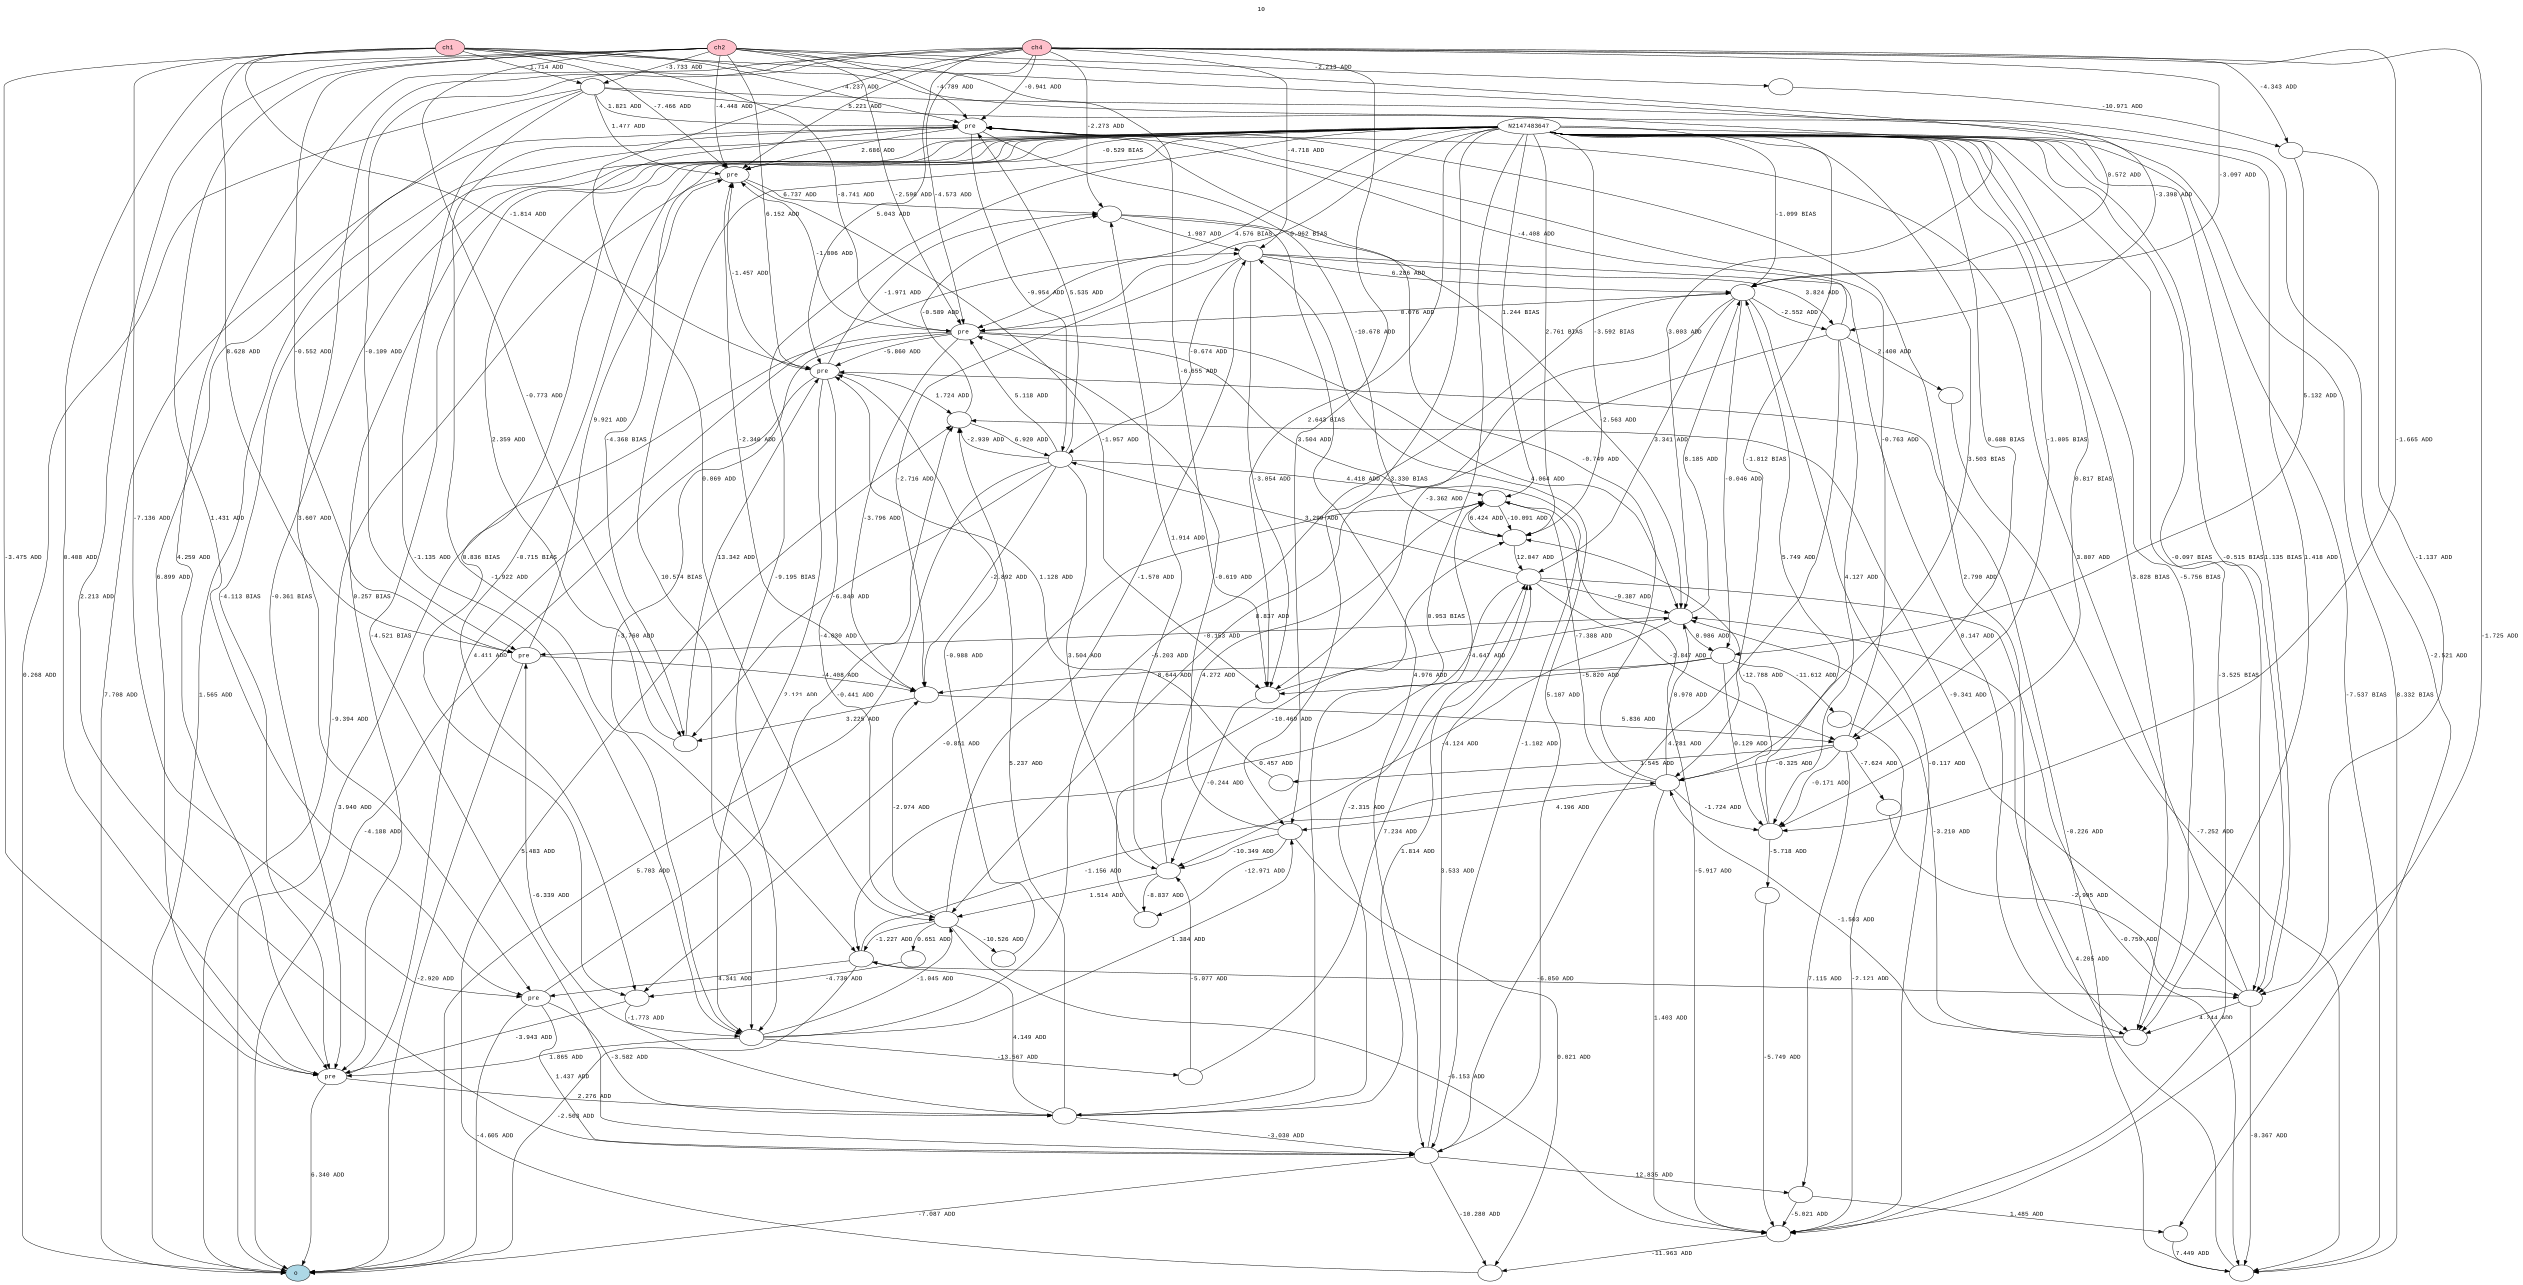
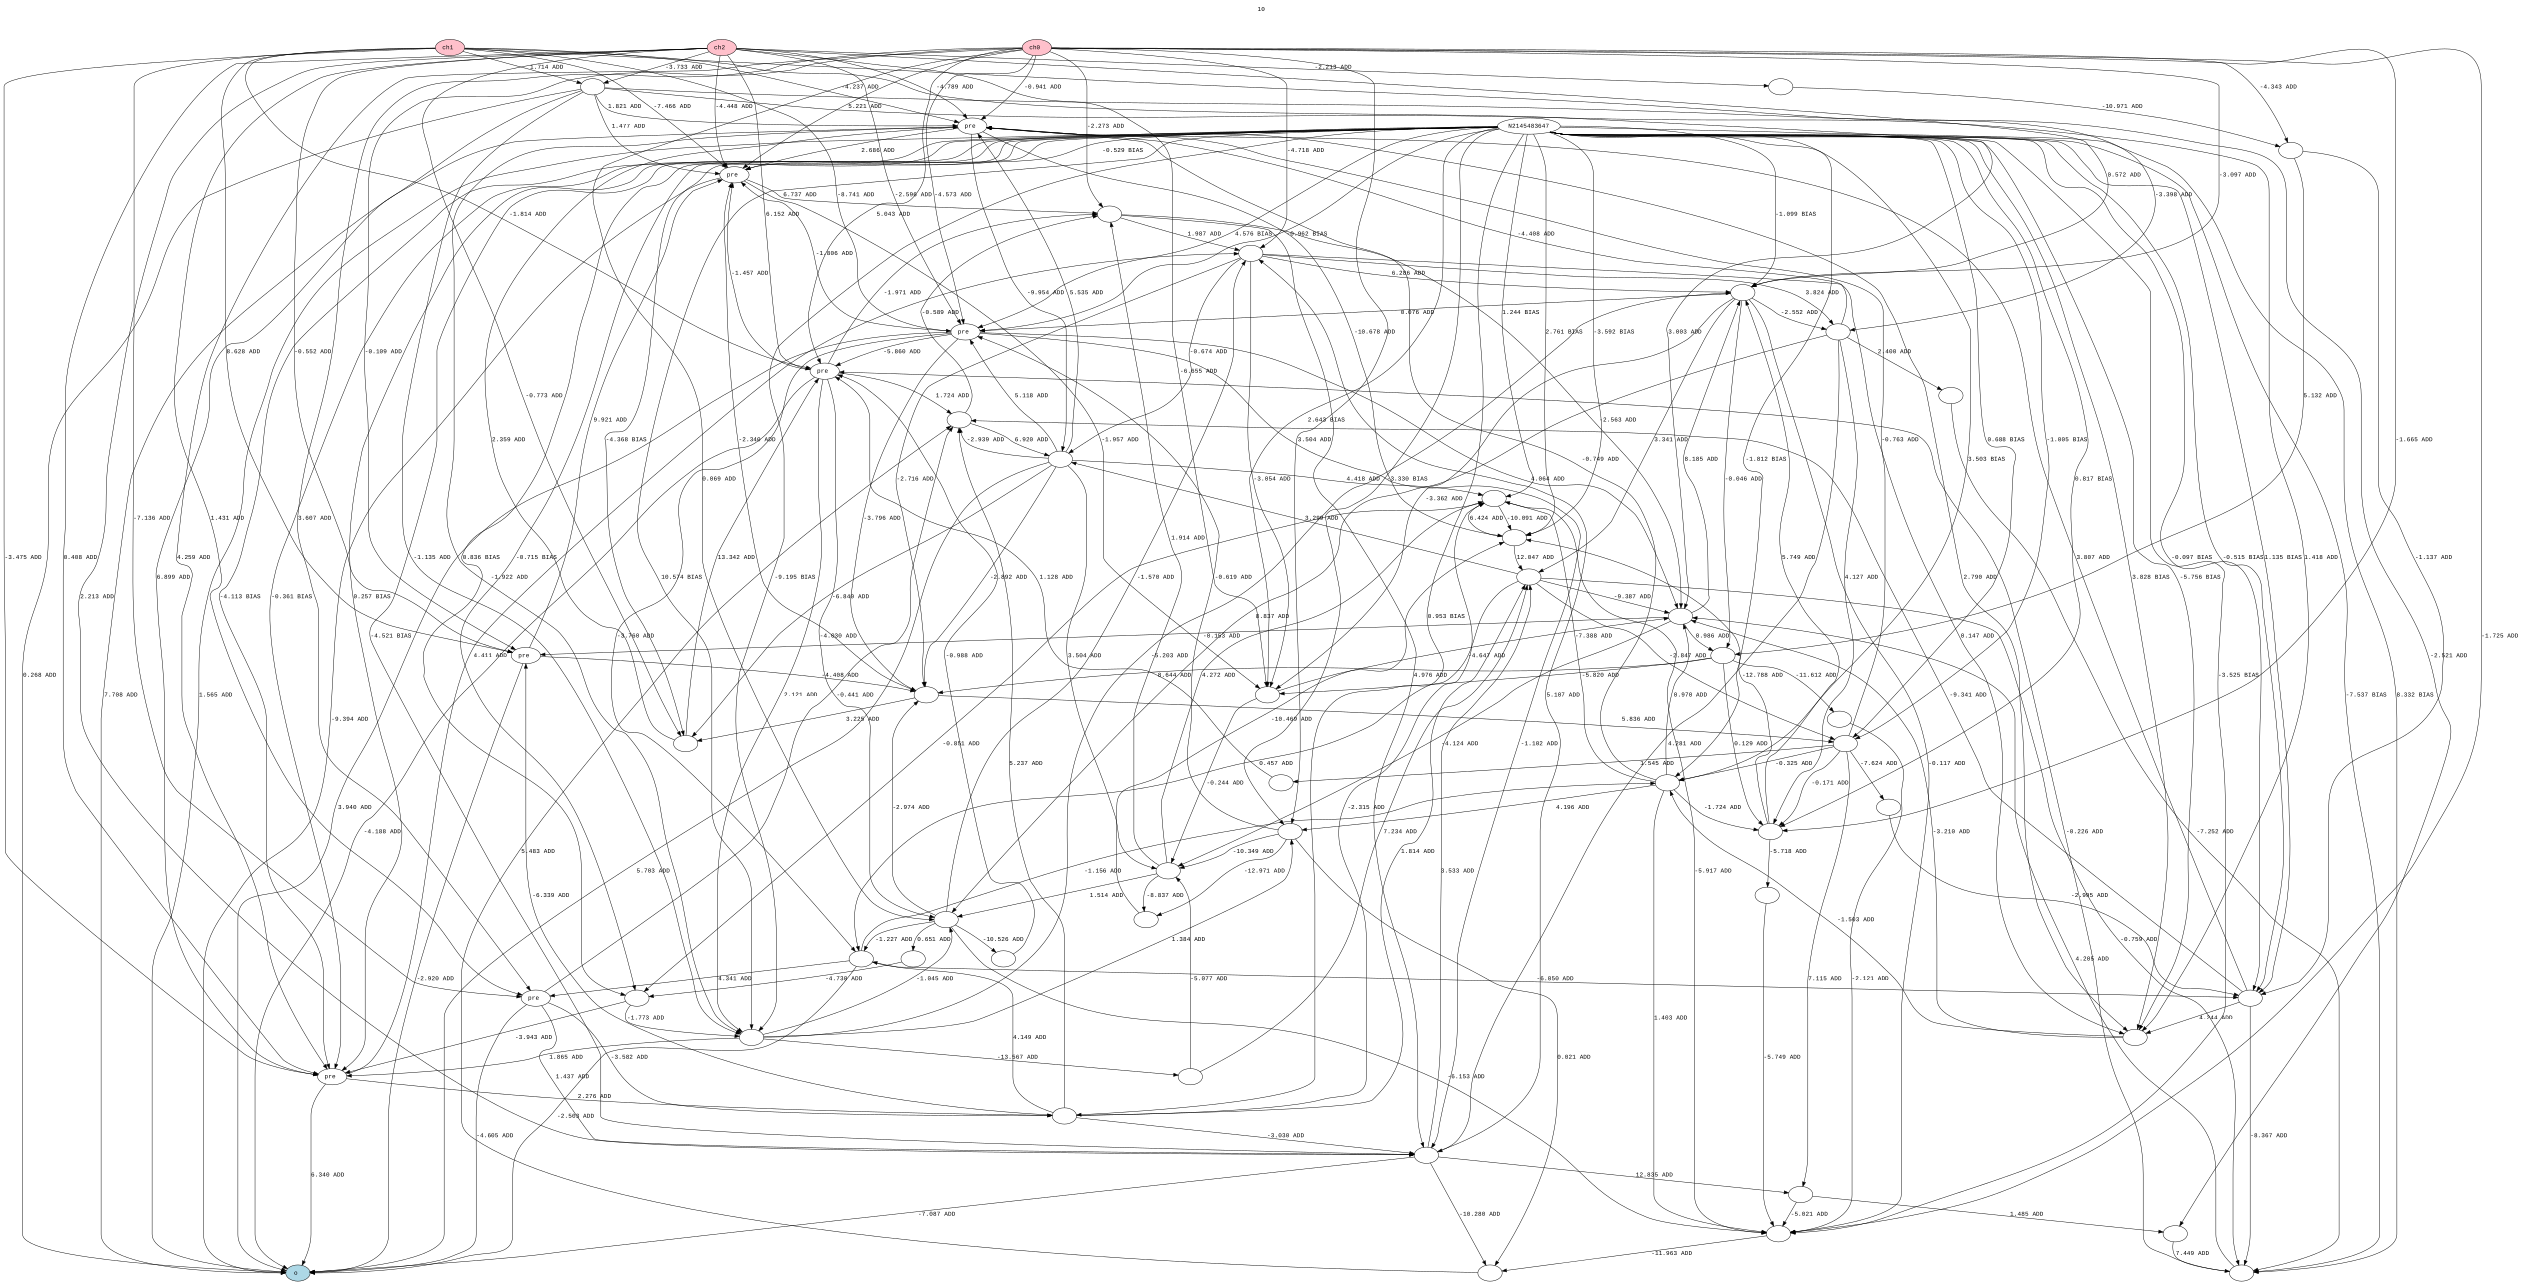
node "ch4": label "ch4" -> "ch0"
node "N2147483647": label "N2147483647" -> "N2145483647"
